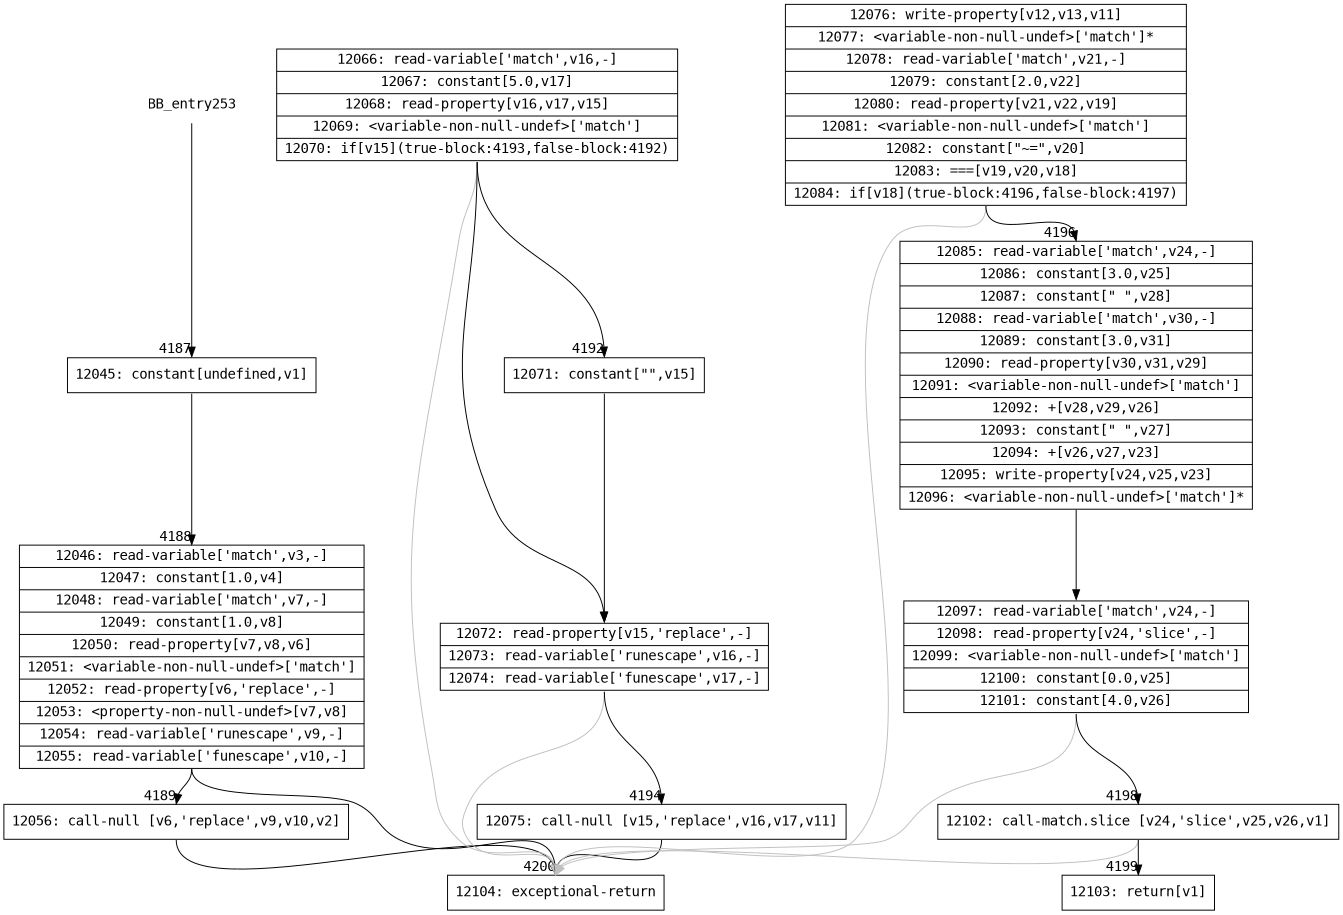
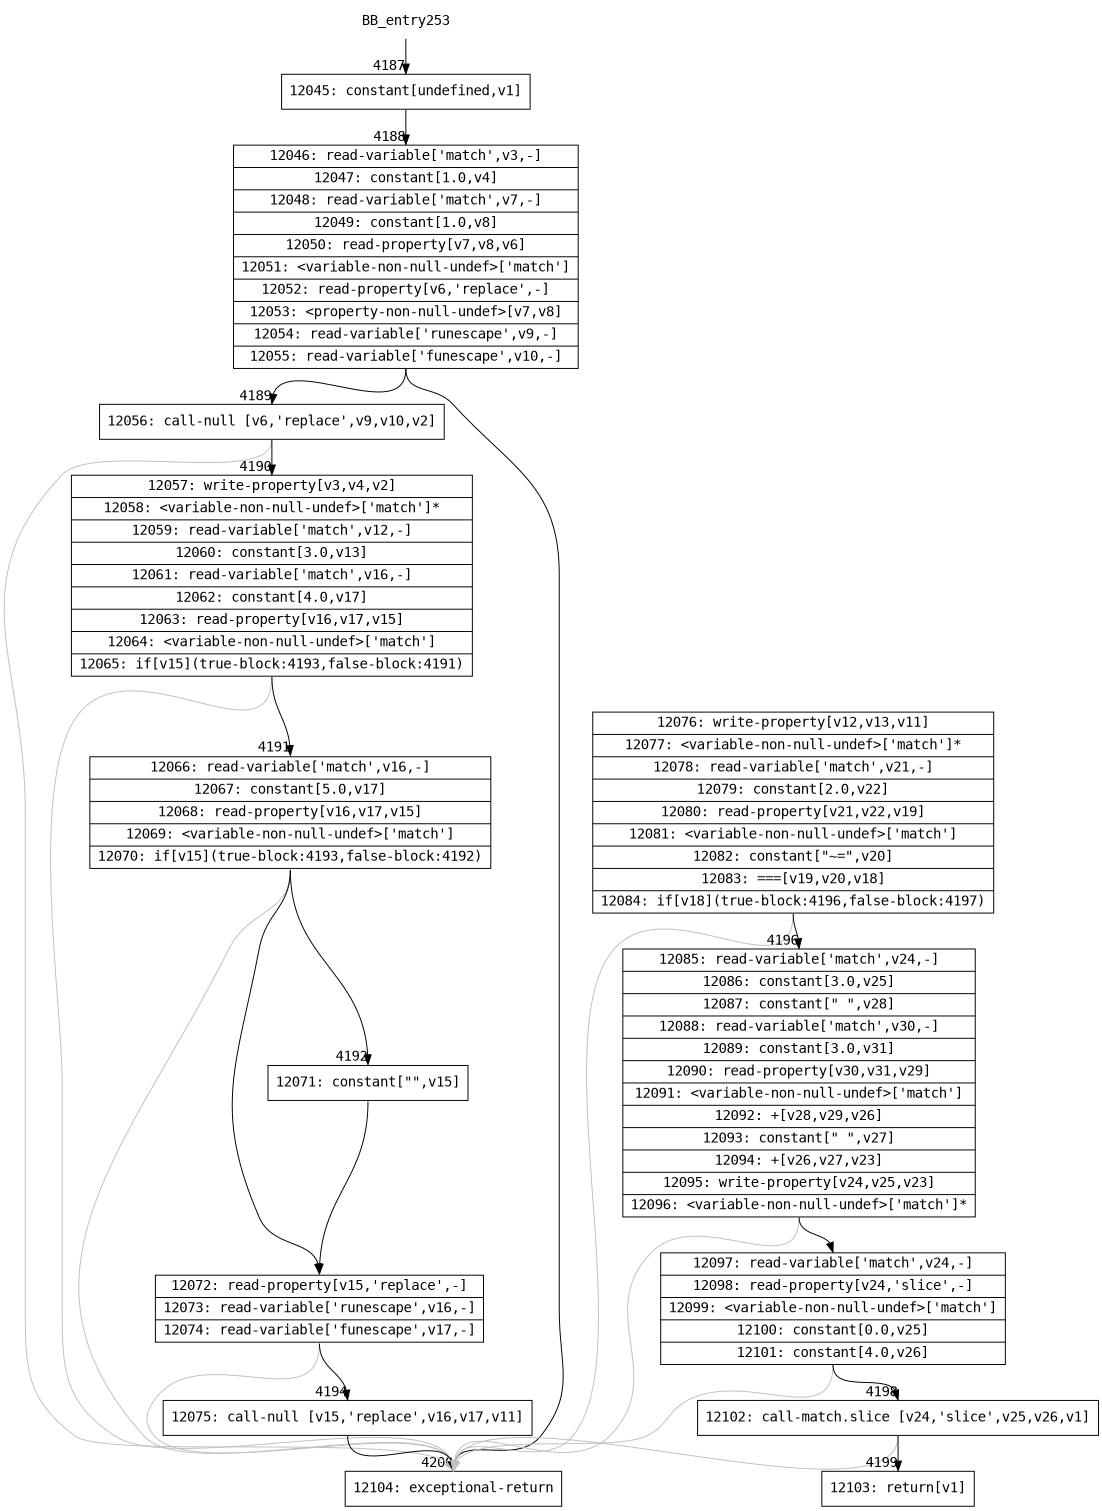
node "12057: write-property[v3,v4,v2]": added
edge "12056: call-null [v6,'replace',v9,v10,v2]" -> "12104: exceptional-return": color black -> gray
edge "12085: read-variable['match',v24,-]" -> "12104: exceptional-return": added
